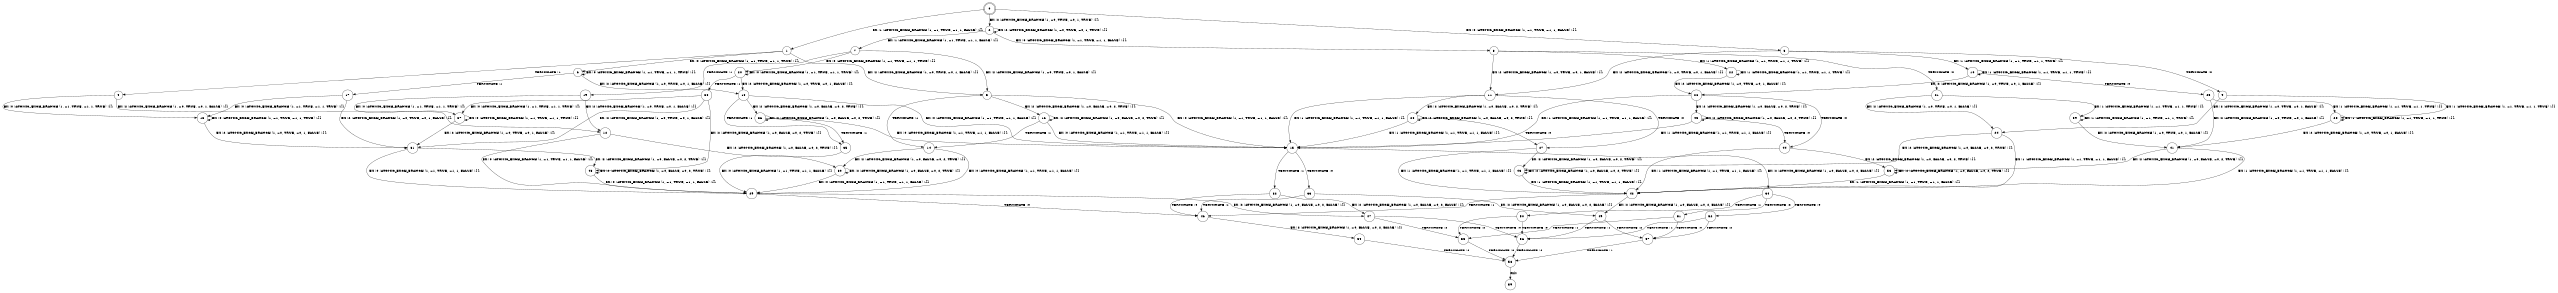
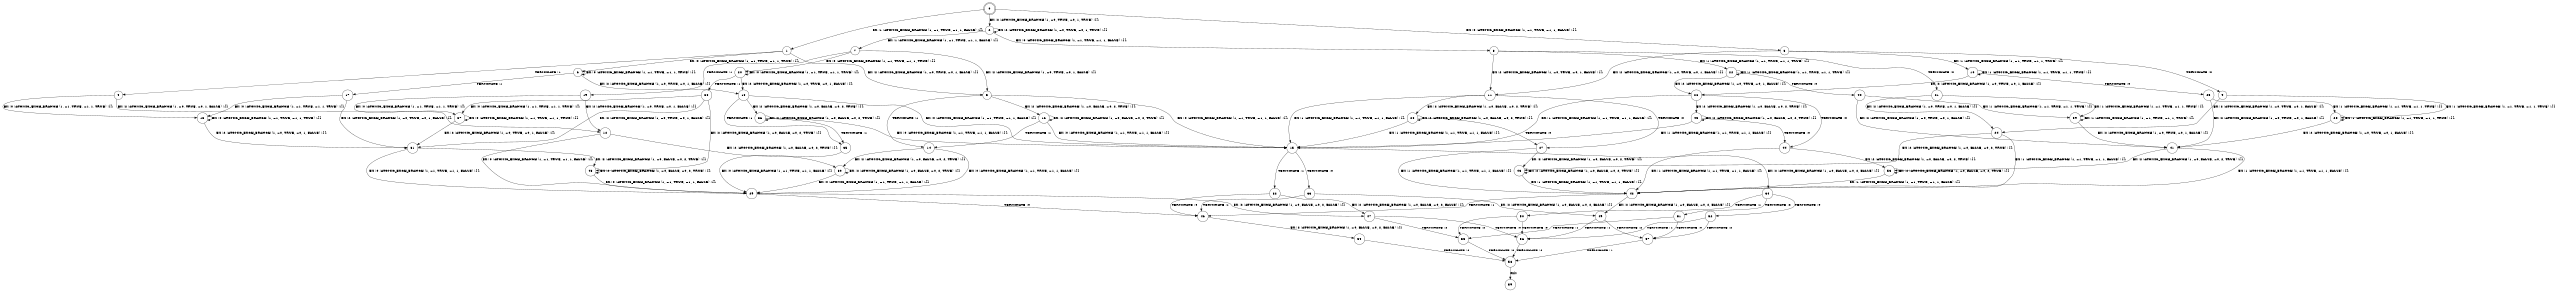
node "40": added
